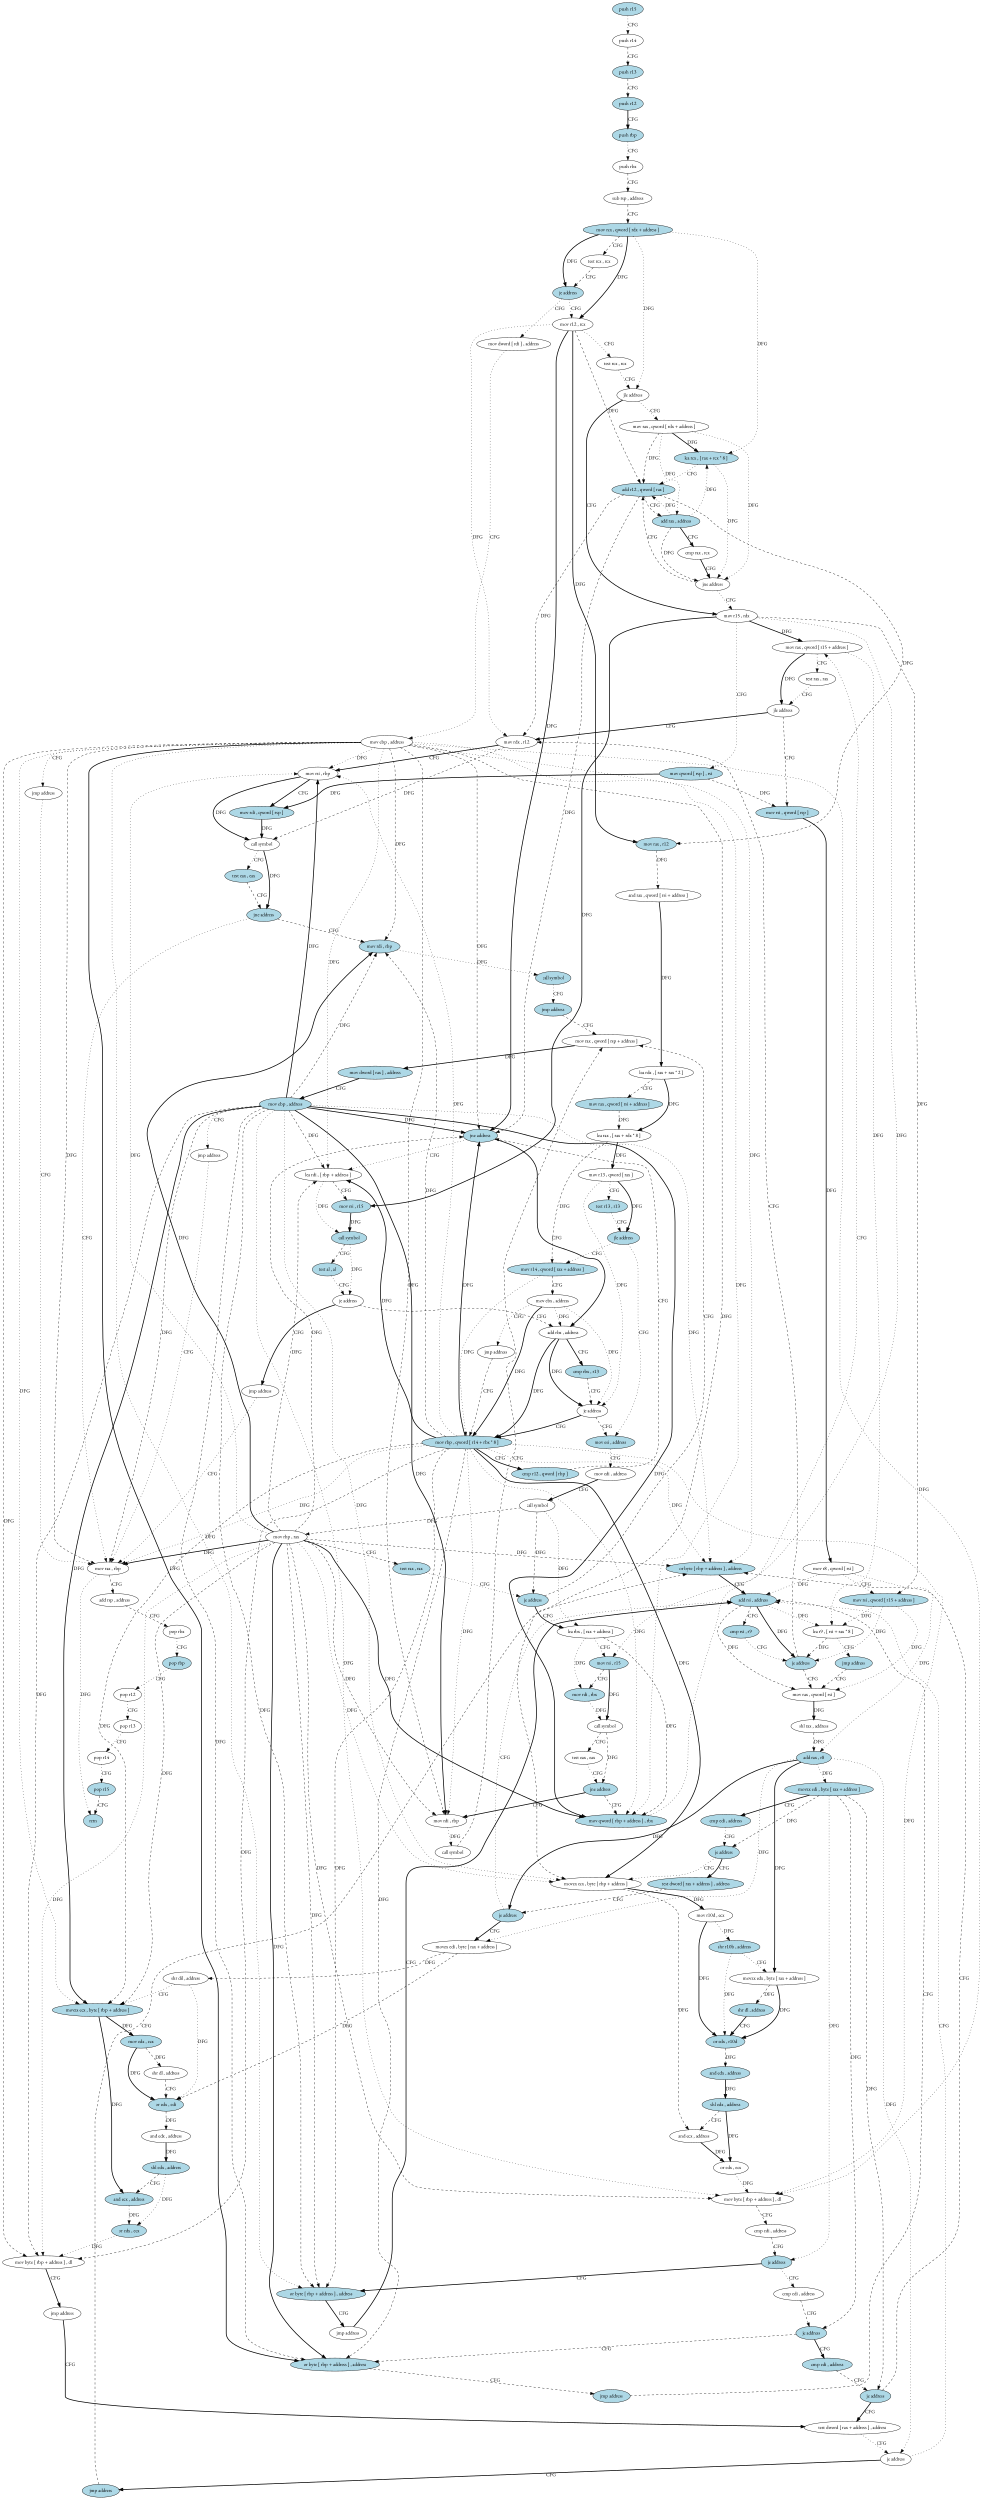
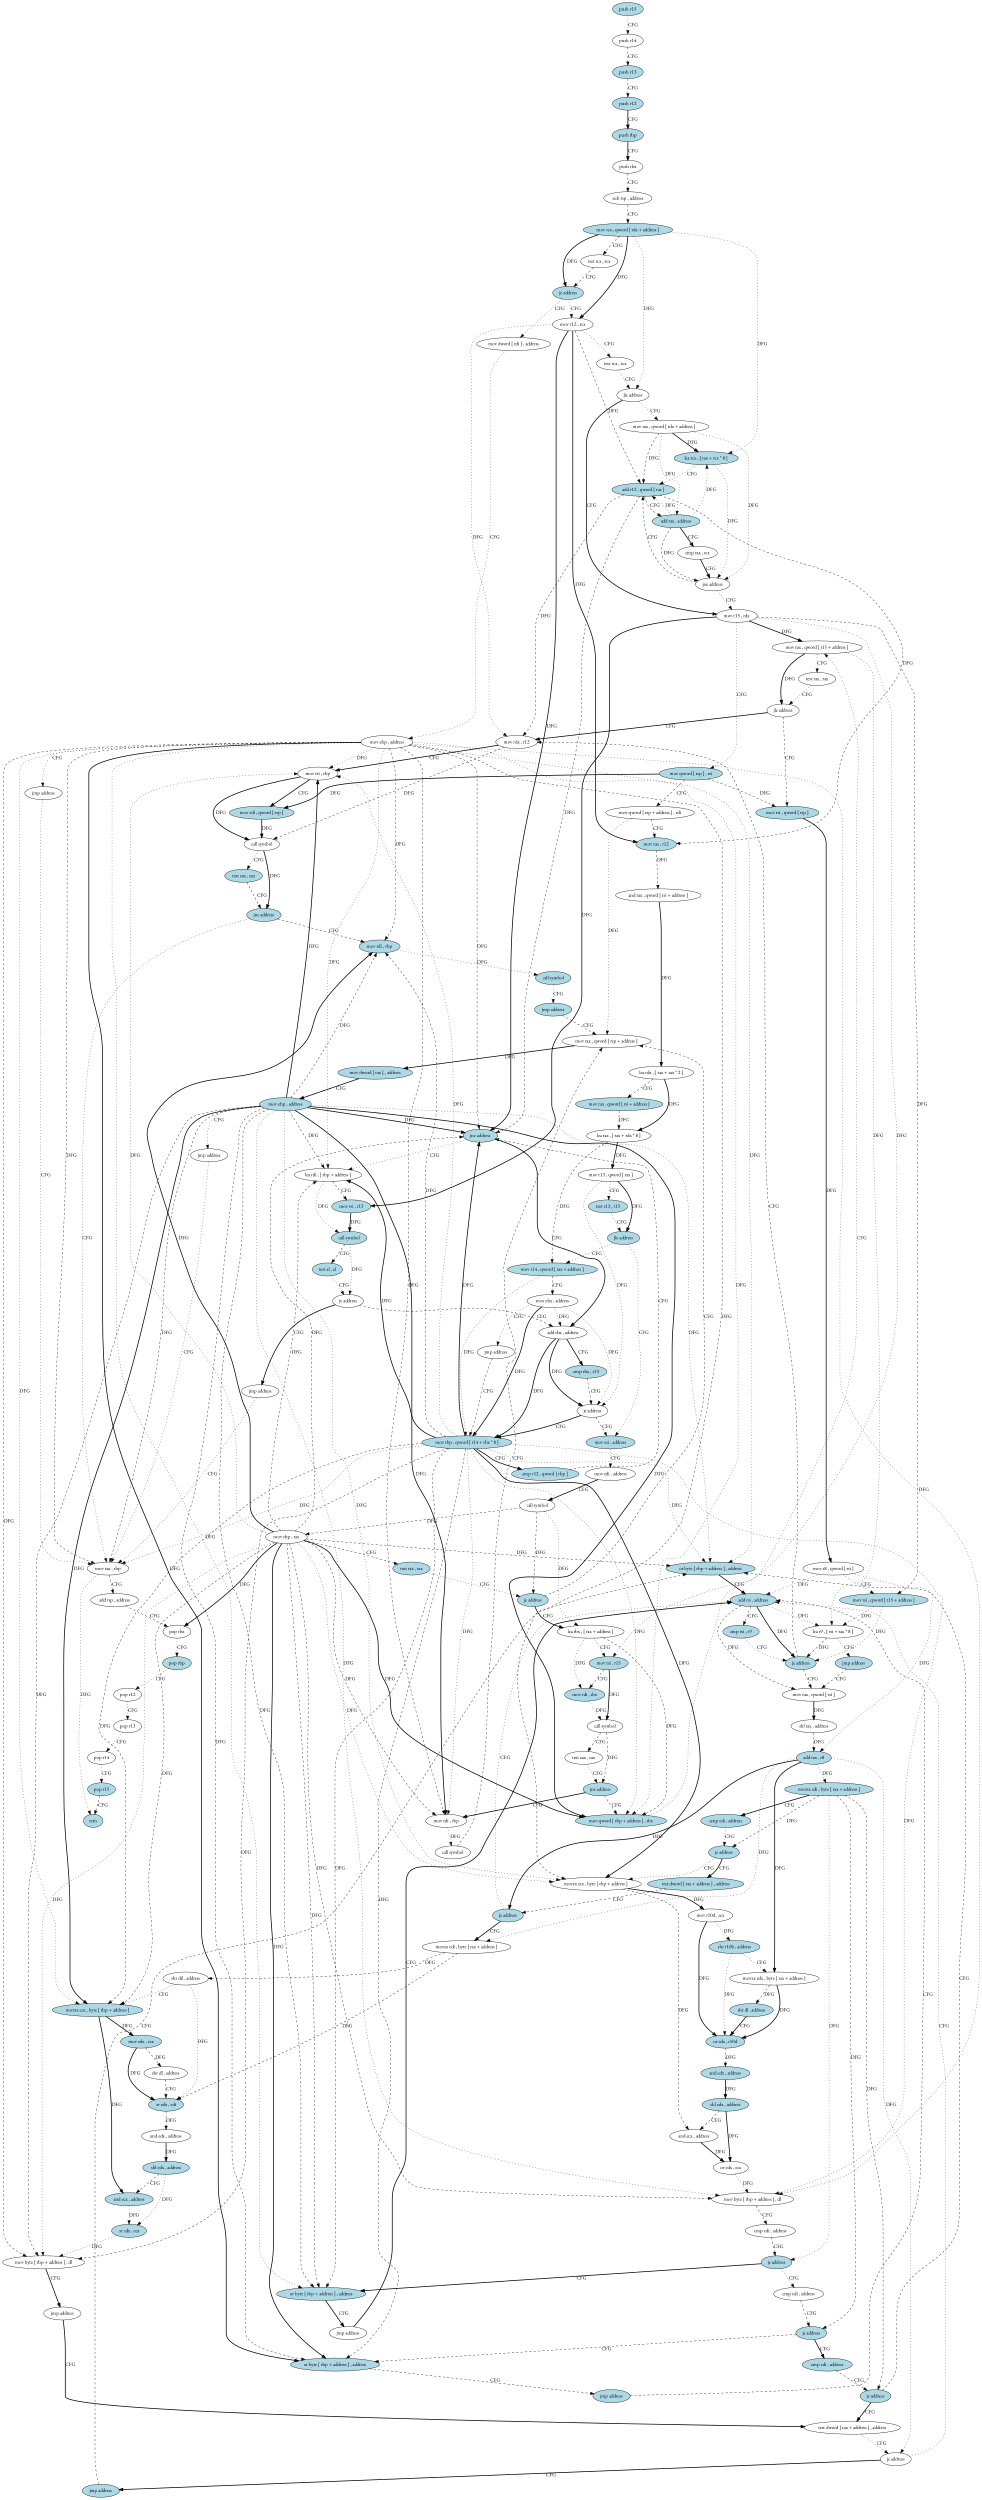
edge "push rbp" -> "push rbx": style dotted -> bold
node "mov qword [ rsp + address ] , rdi": added
edge "mov rbp , rax" -> "mov rax , rbp": now "mov rbp , rax" -> "pop rbx"
edge "mov rsi , qword [ r15 + address ]" -> "mov rax , qword [ rsi ]": removed, label "DFG"
